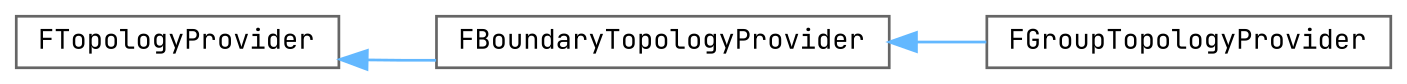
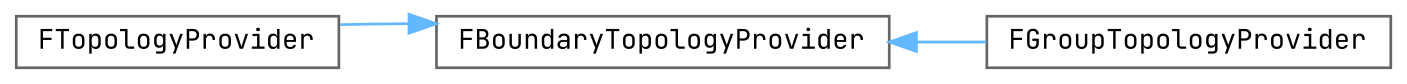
edge "FBoundaryTopologyProvider" -> "FTopologyProvider": reversed
